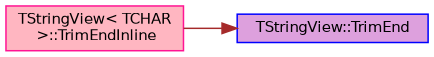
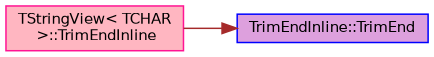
node "TStringView::TrimEnd": label "TStringView::TrimEnd" -> "TrimEndInline::TrimEnd"
